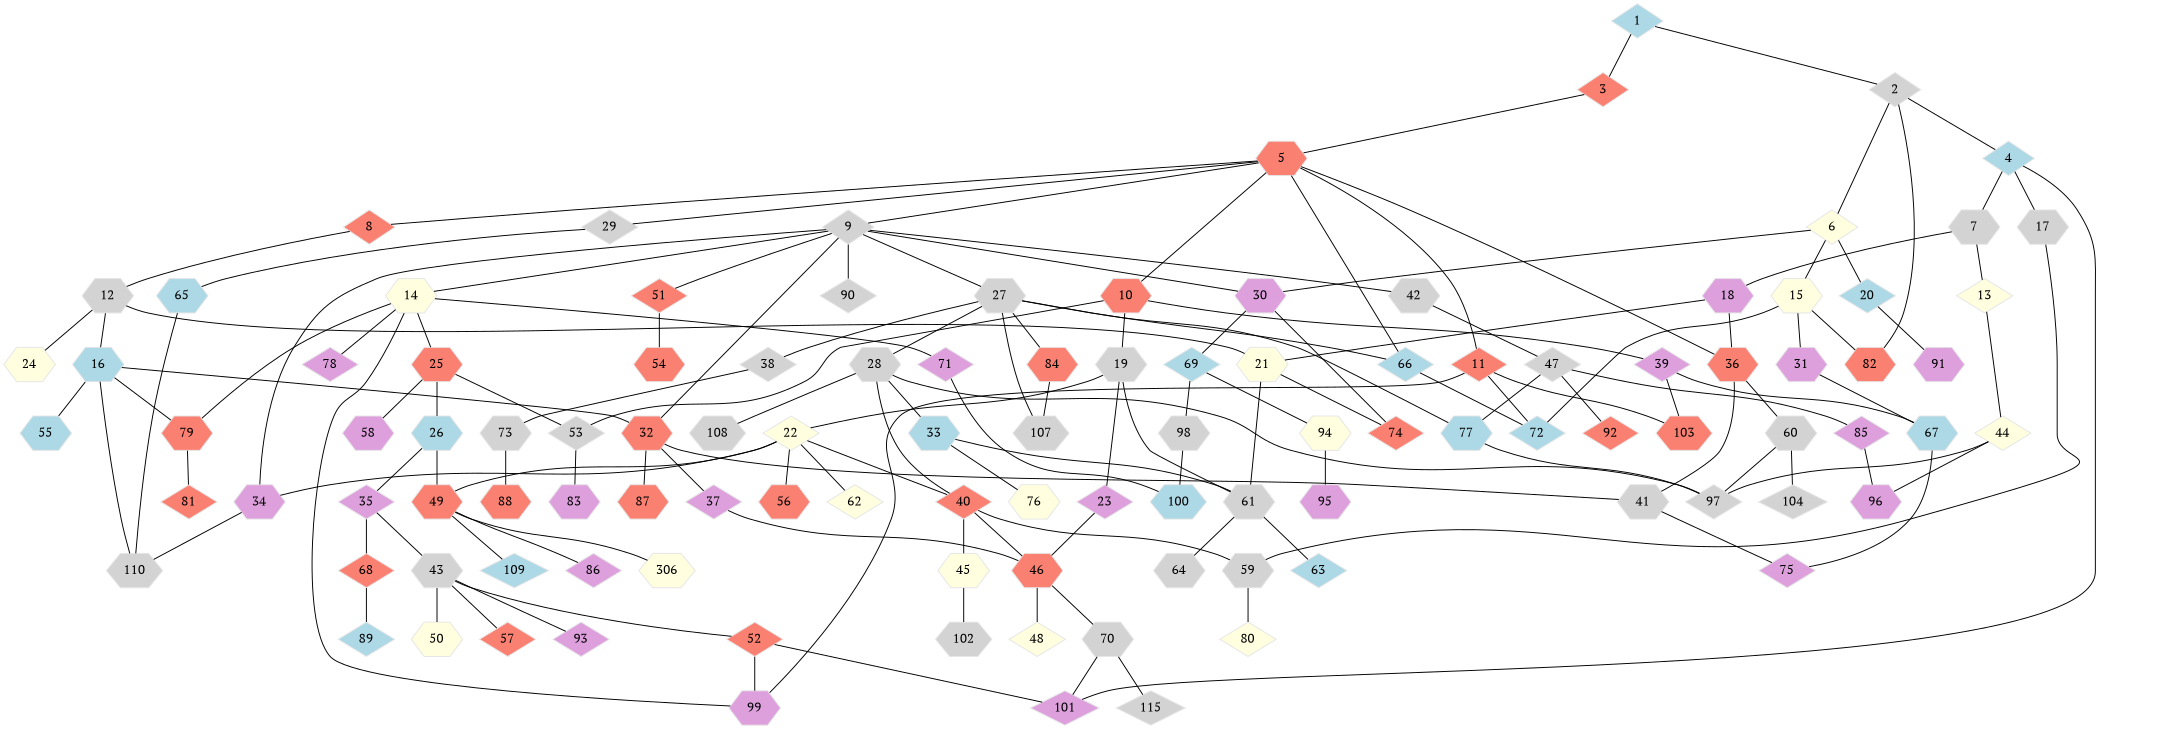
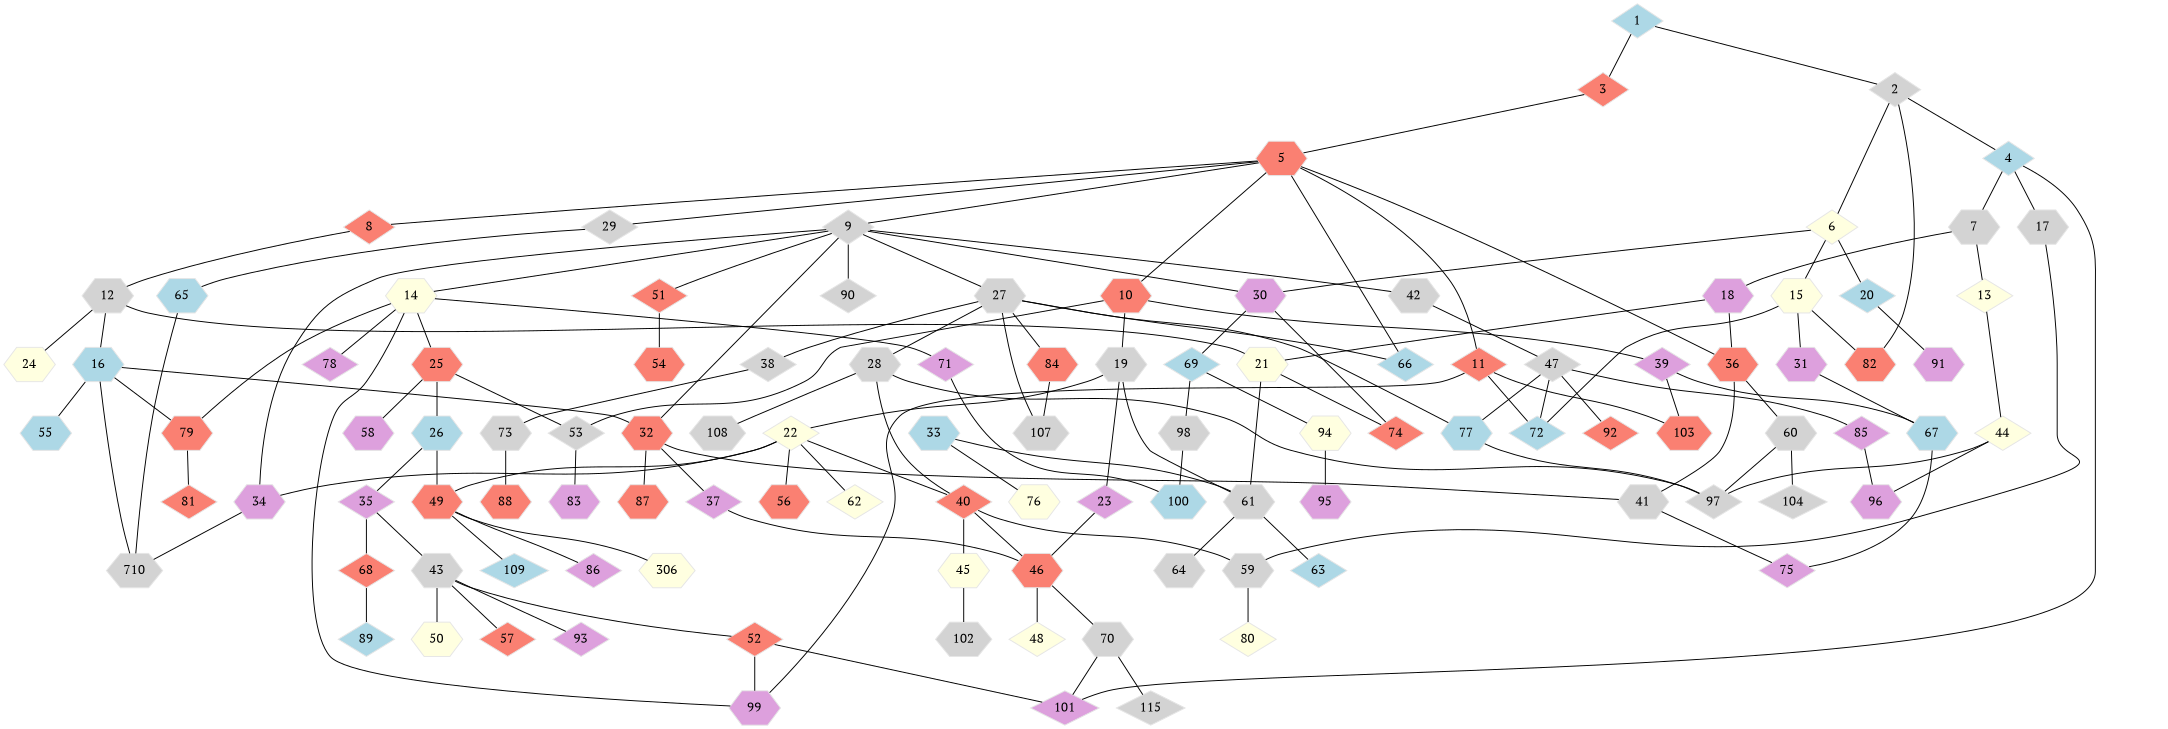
edge "28" -- "33": removed
edge "66" -- "72": now "47" -- "72"
node "110": label "110" -> "710"
